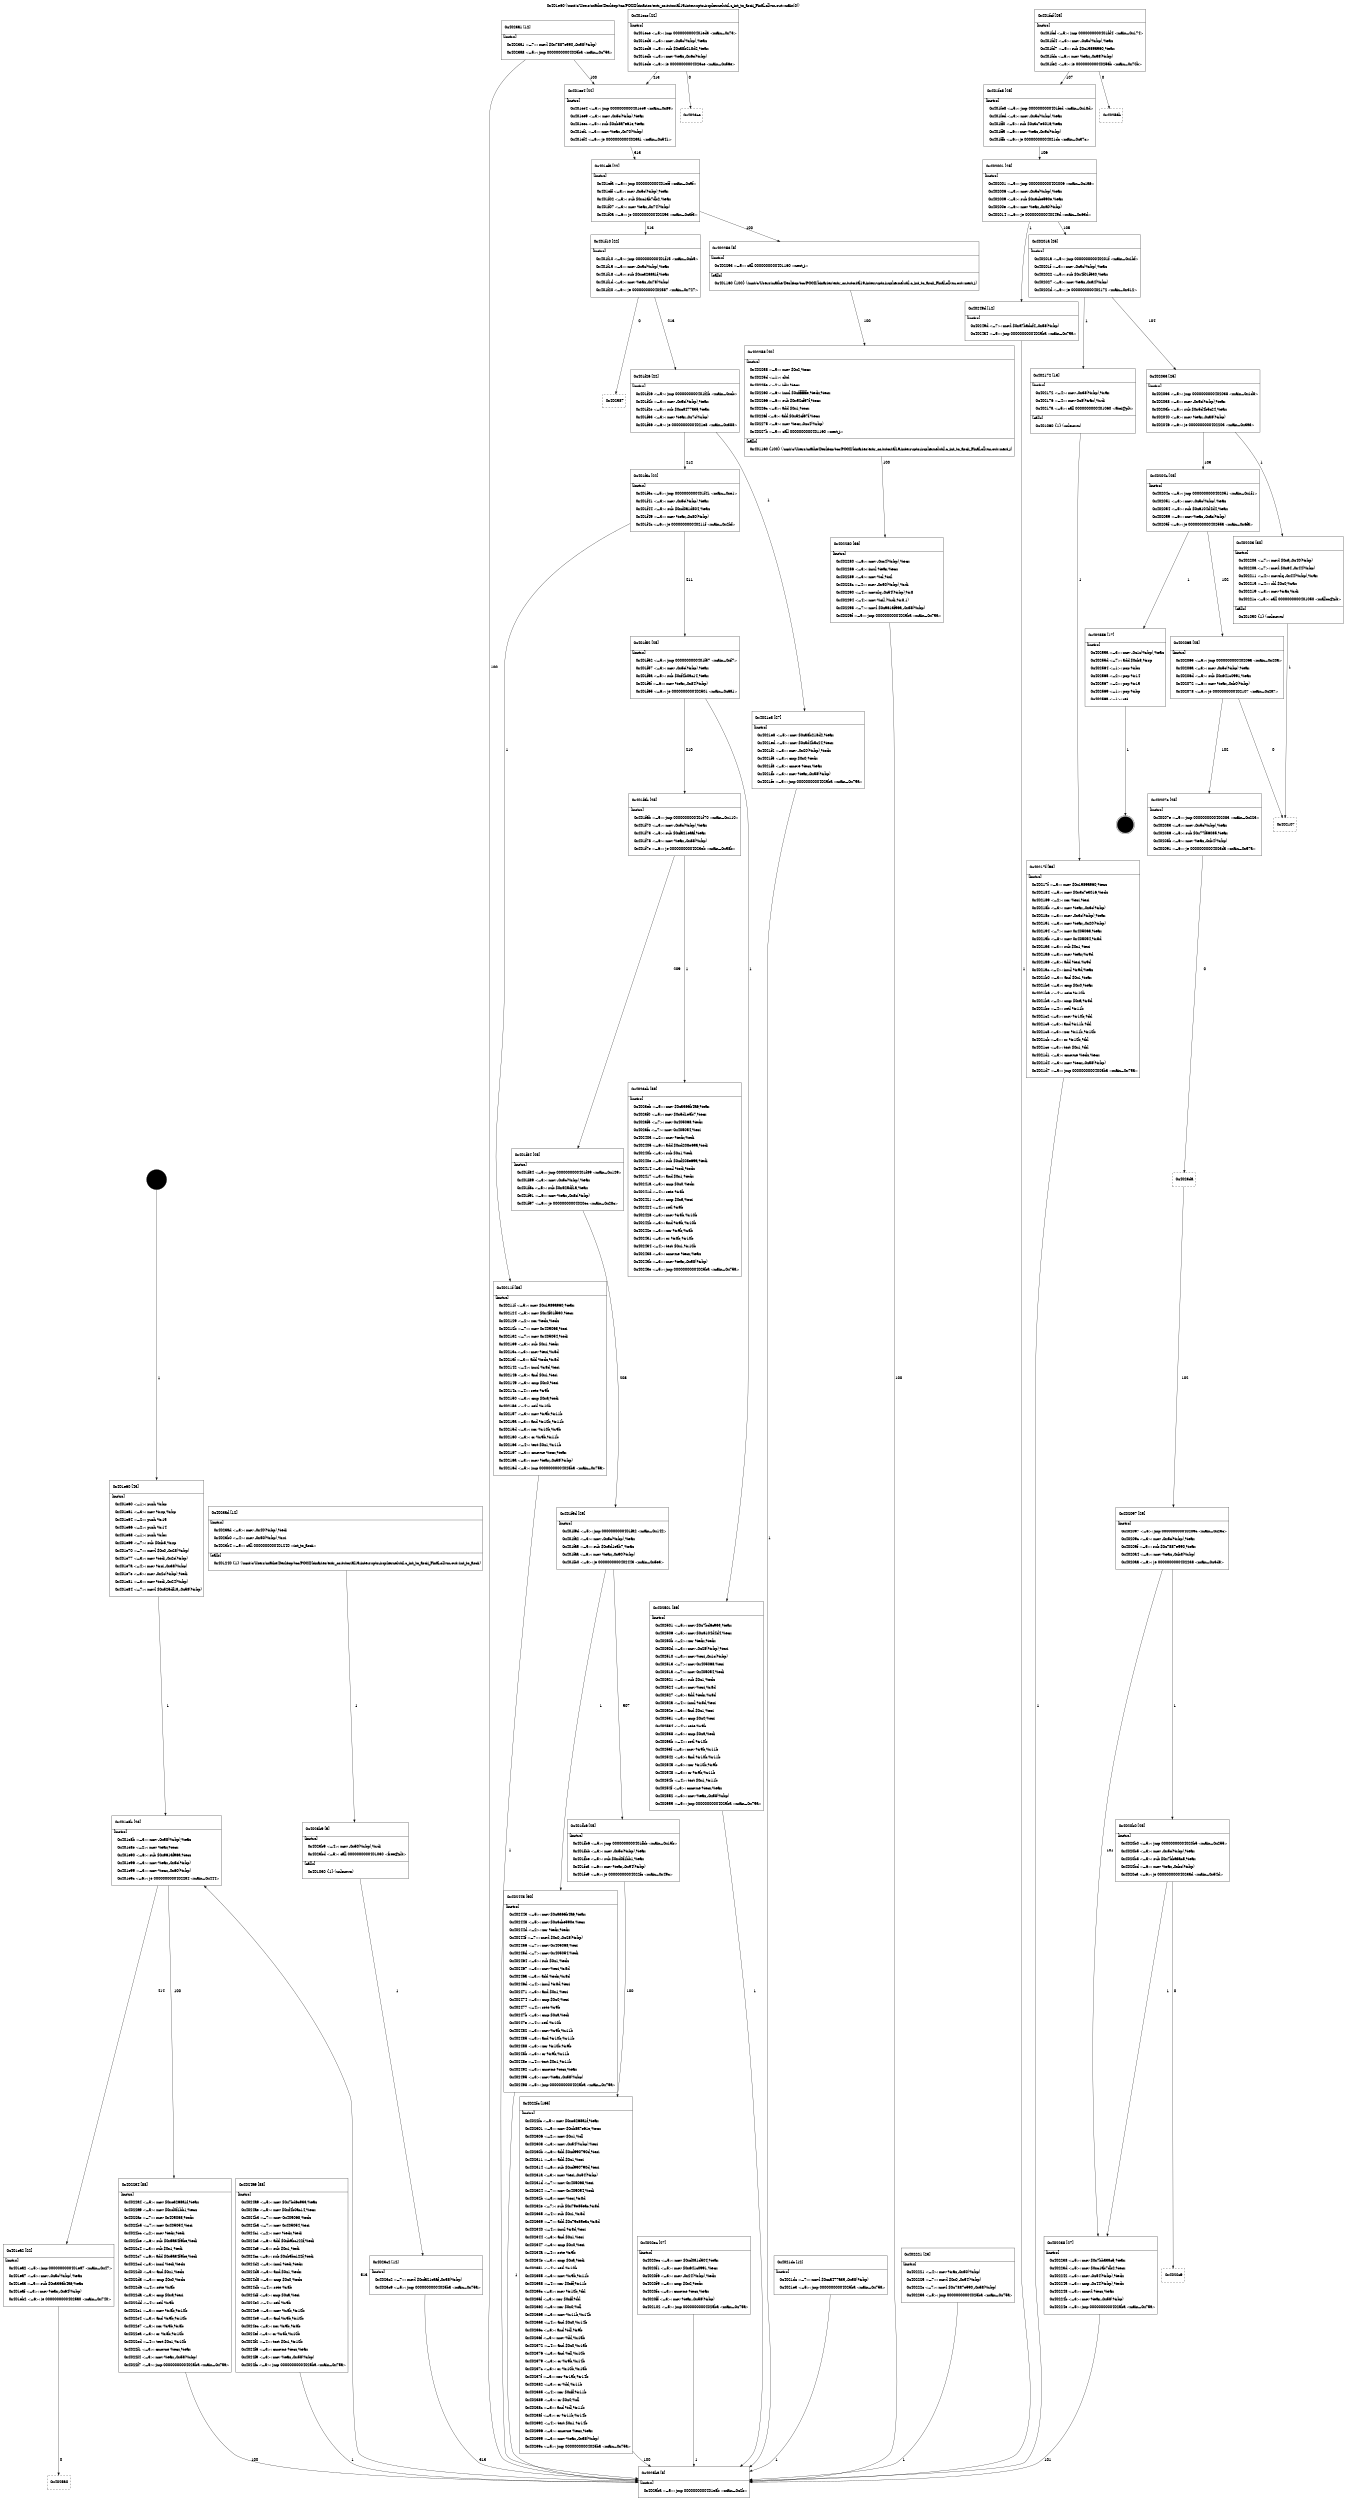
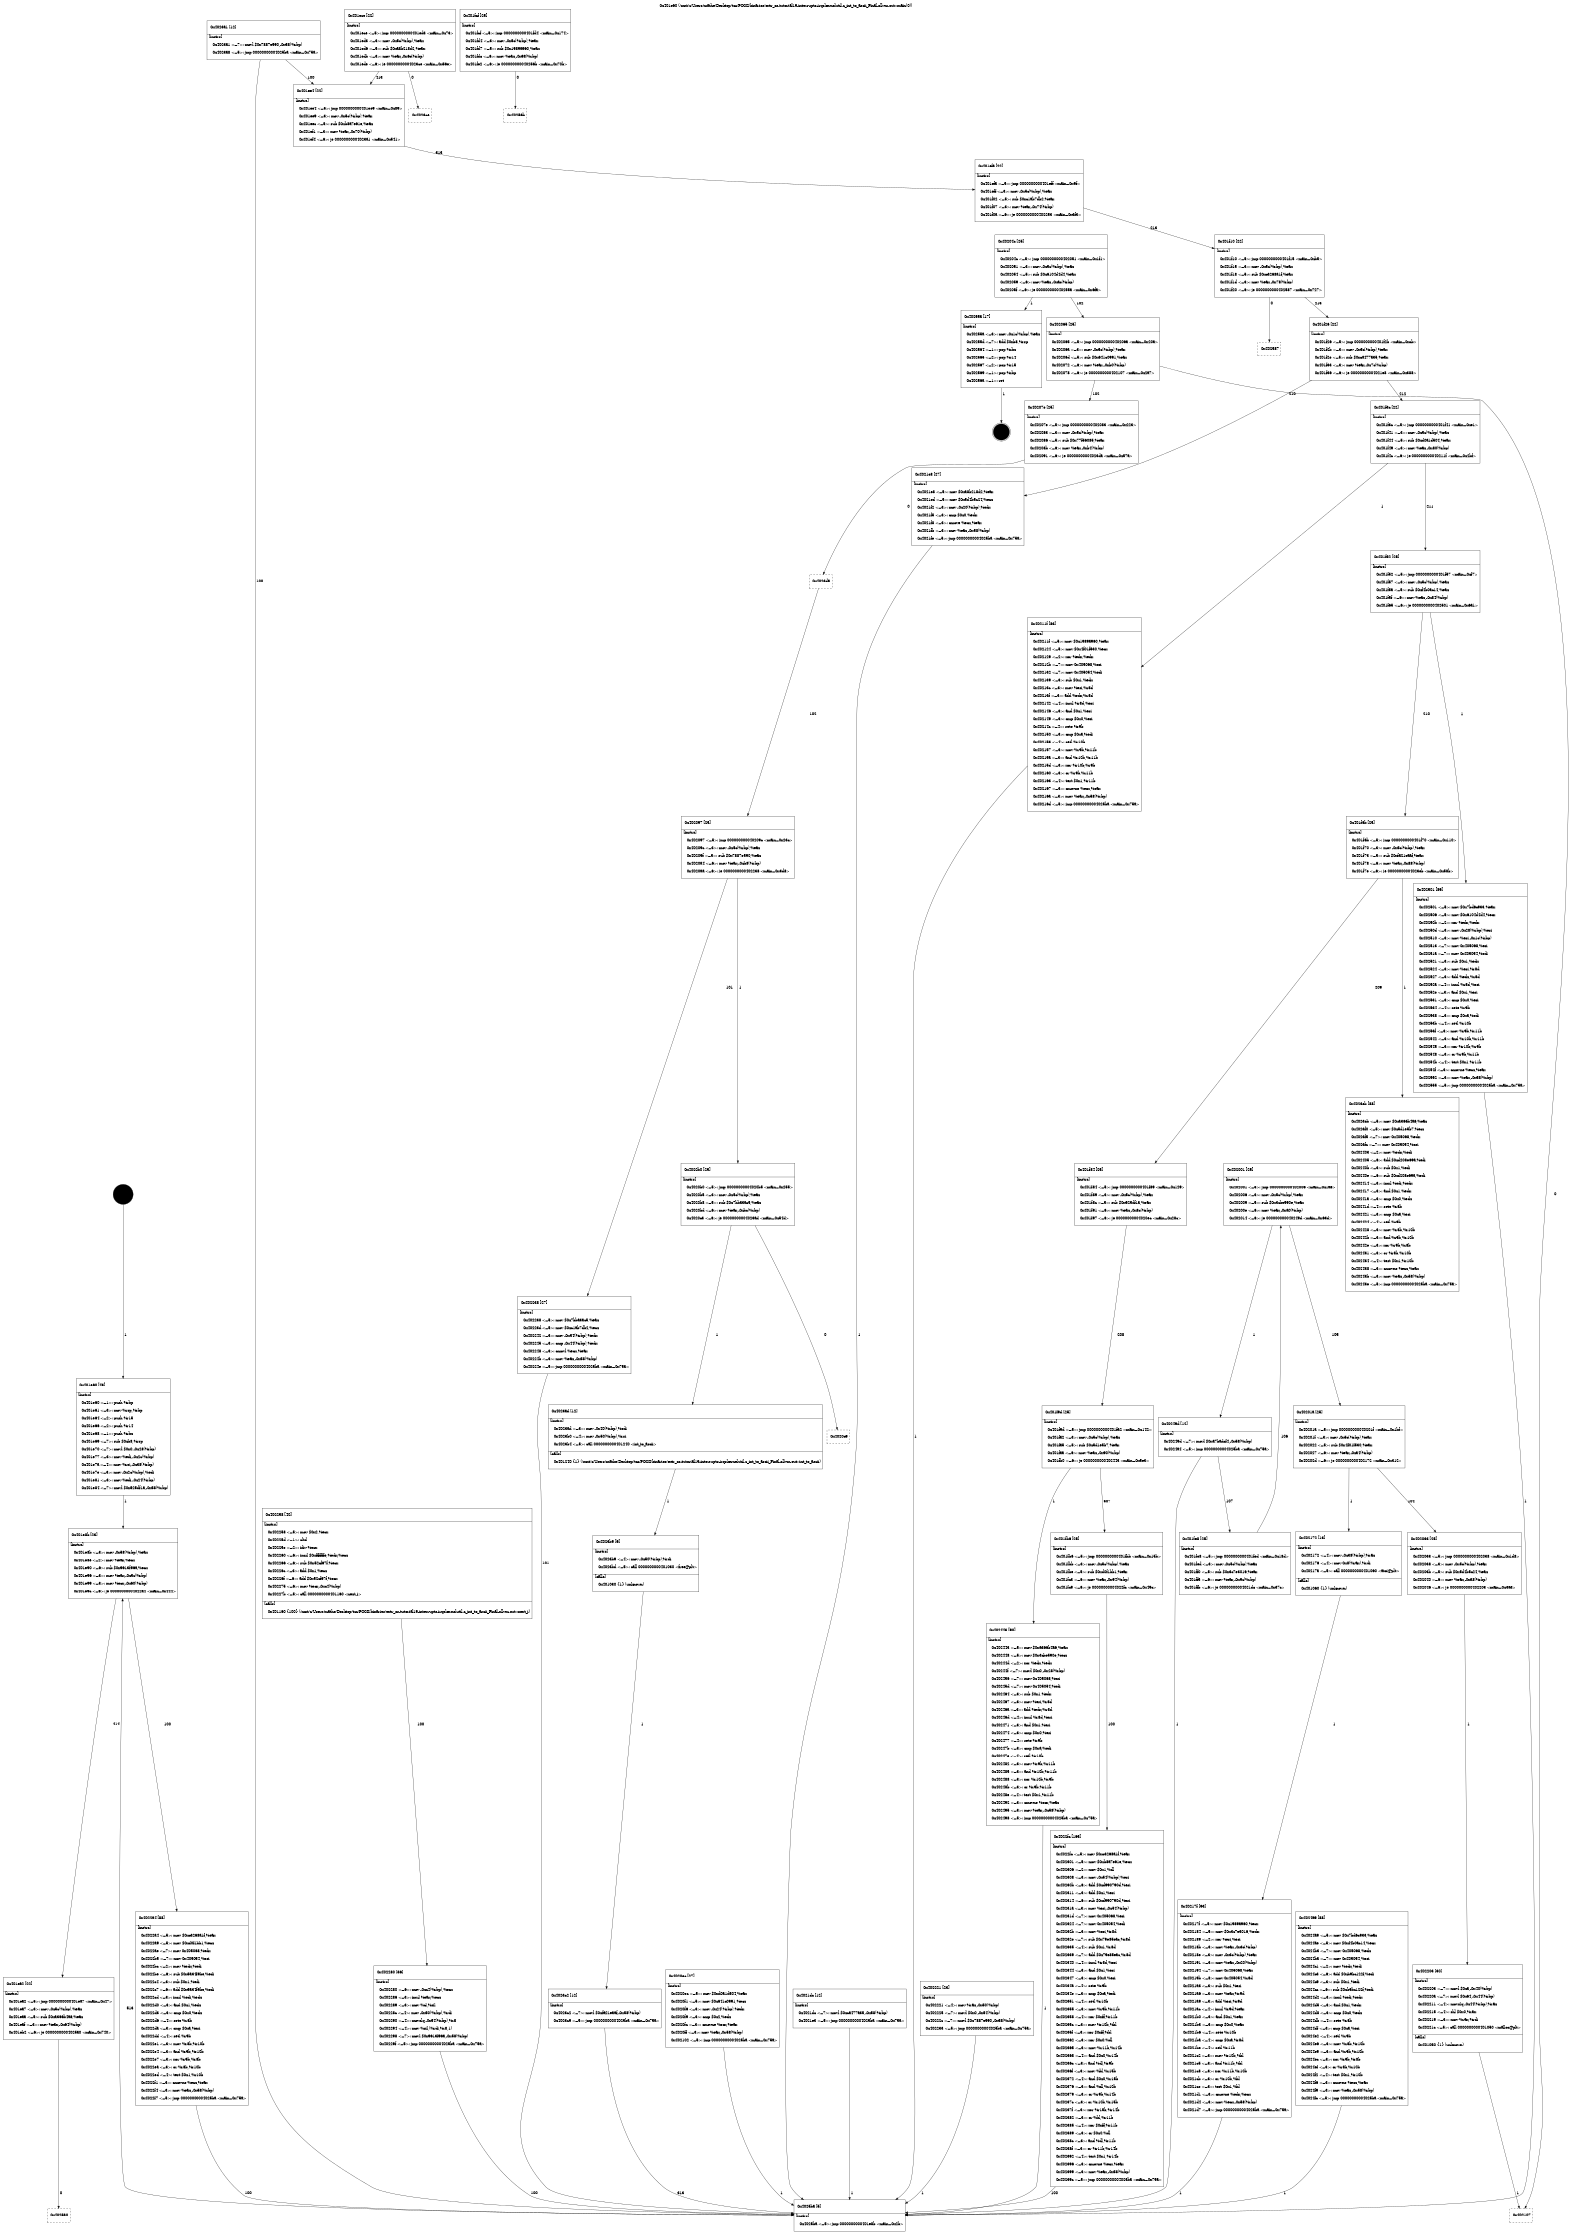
edge "0x401fcf [25]" -> "0x401fe8 [25]": now "0x40249d [12]" -> "0x401fe8 [25]"
node "0x402253 [5]": removed
edge "0x402033 [25]" -> "0x40204c [25]": removed, label "103"
edge "0x401f26 [22]" -> "0x4021e8 [27]": label " 1" -> " 210"
edge "0x4020b0 [25]" -> "0x402238 [27]": now "0x4020b0 [25]" -> "0x4023ad [12]"
